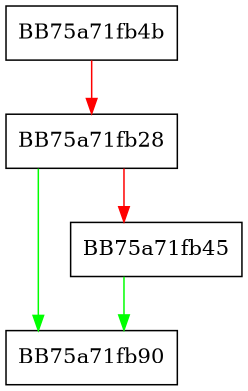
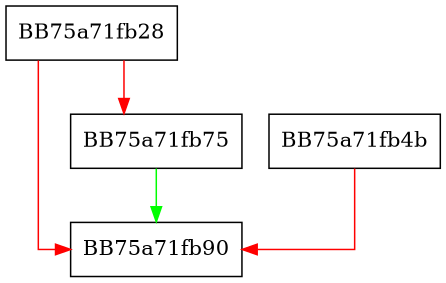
edge "BB75a71fb4b" -> "BB75a71fb28": now "BB75a71fb4b" -> "BB75a71fb90"
edge "BB75a71fb28" -> "BB75a71fb90": color green -> red
node "BB75a71fb45": label "BB75a71fb45" -> "BB75a71fb75"
